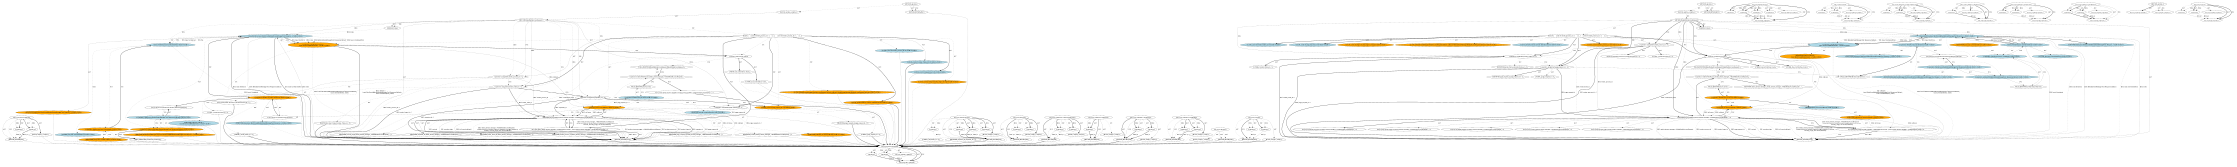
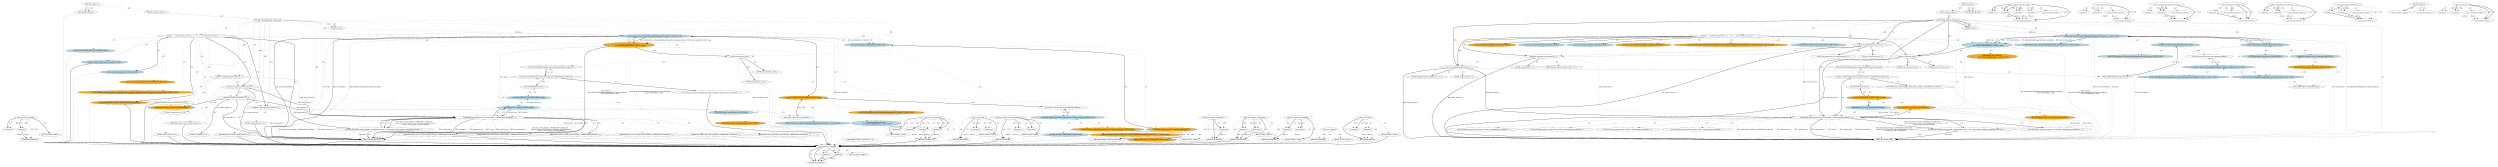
edge "<(IDENTIFIER,base,base::Unretained(this))<SUB>8</SUB>>" -> "<(<operator>.fieldAccess,base::Unretained)<SUB>8</SUB>>": reversed
node "<(std.move,std::move(callback))<SUB>13</SUB>>": fillcolor orange -> lightblue
edge "(<operator>.assignment,requester_id = 1)" -> "(LITERAL,1,requester_id = 1)": added, label "AST:"
